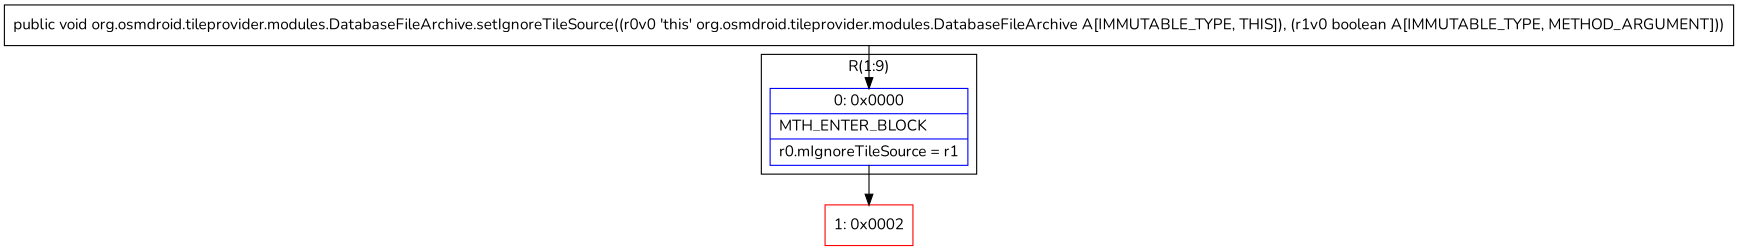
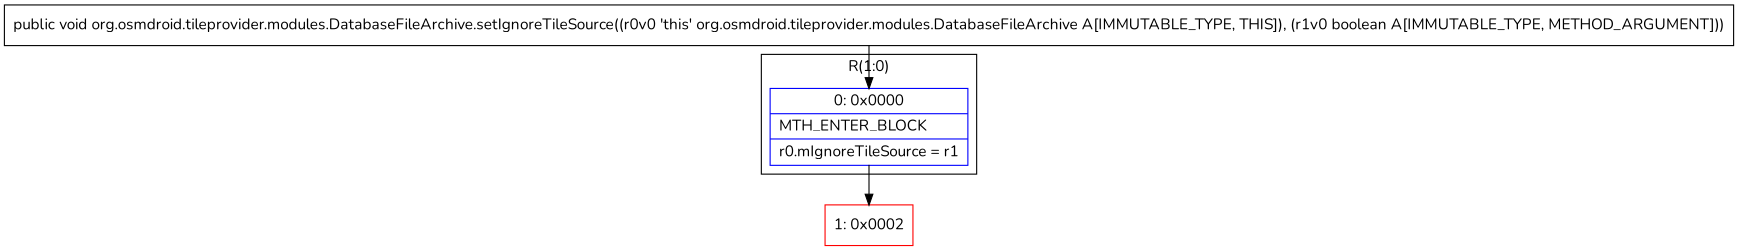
cluster "R(1:9)": label "R(1:9)" -> "R(1:0)"
